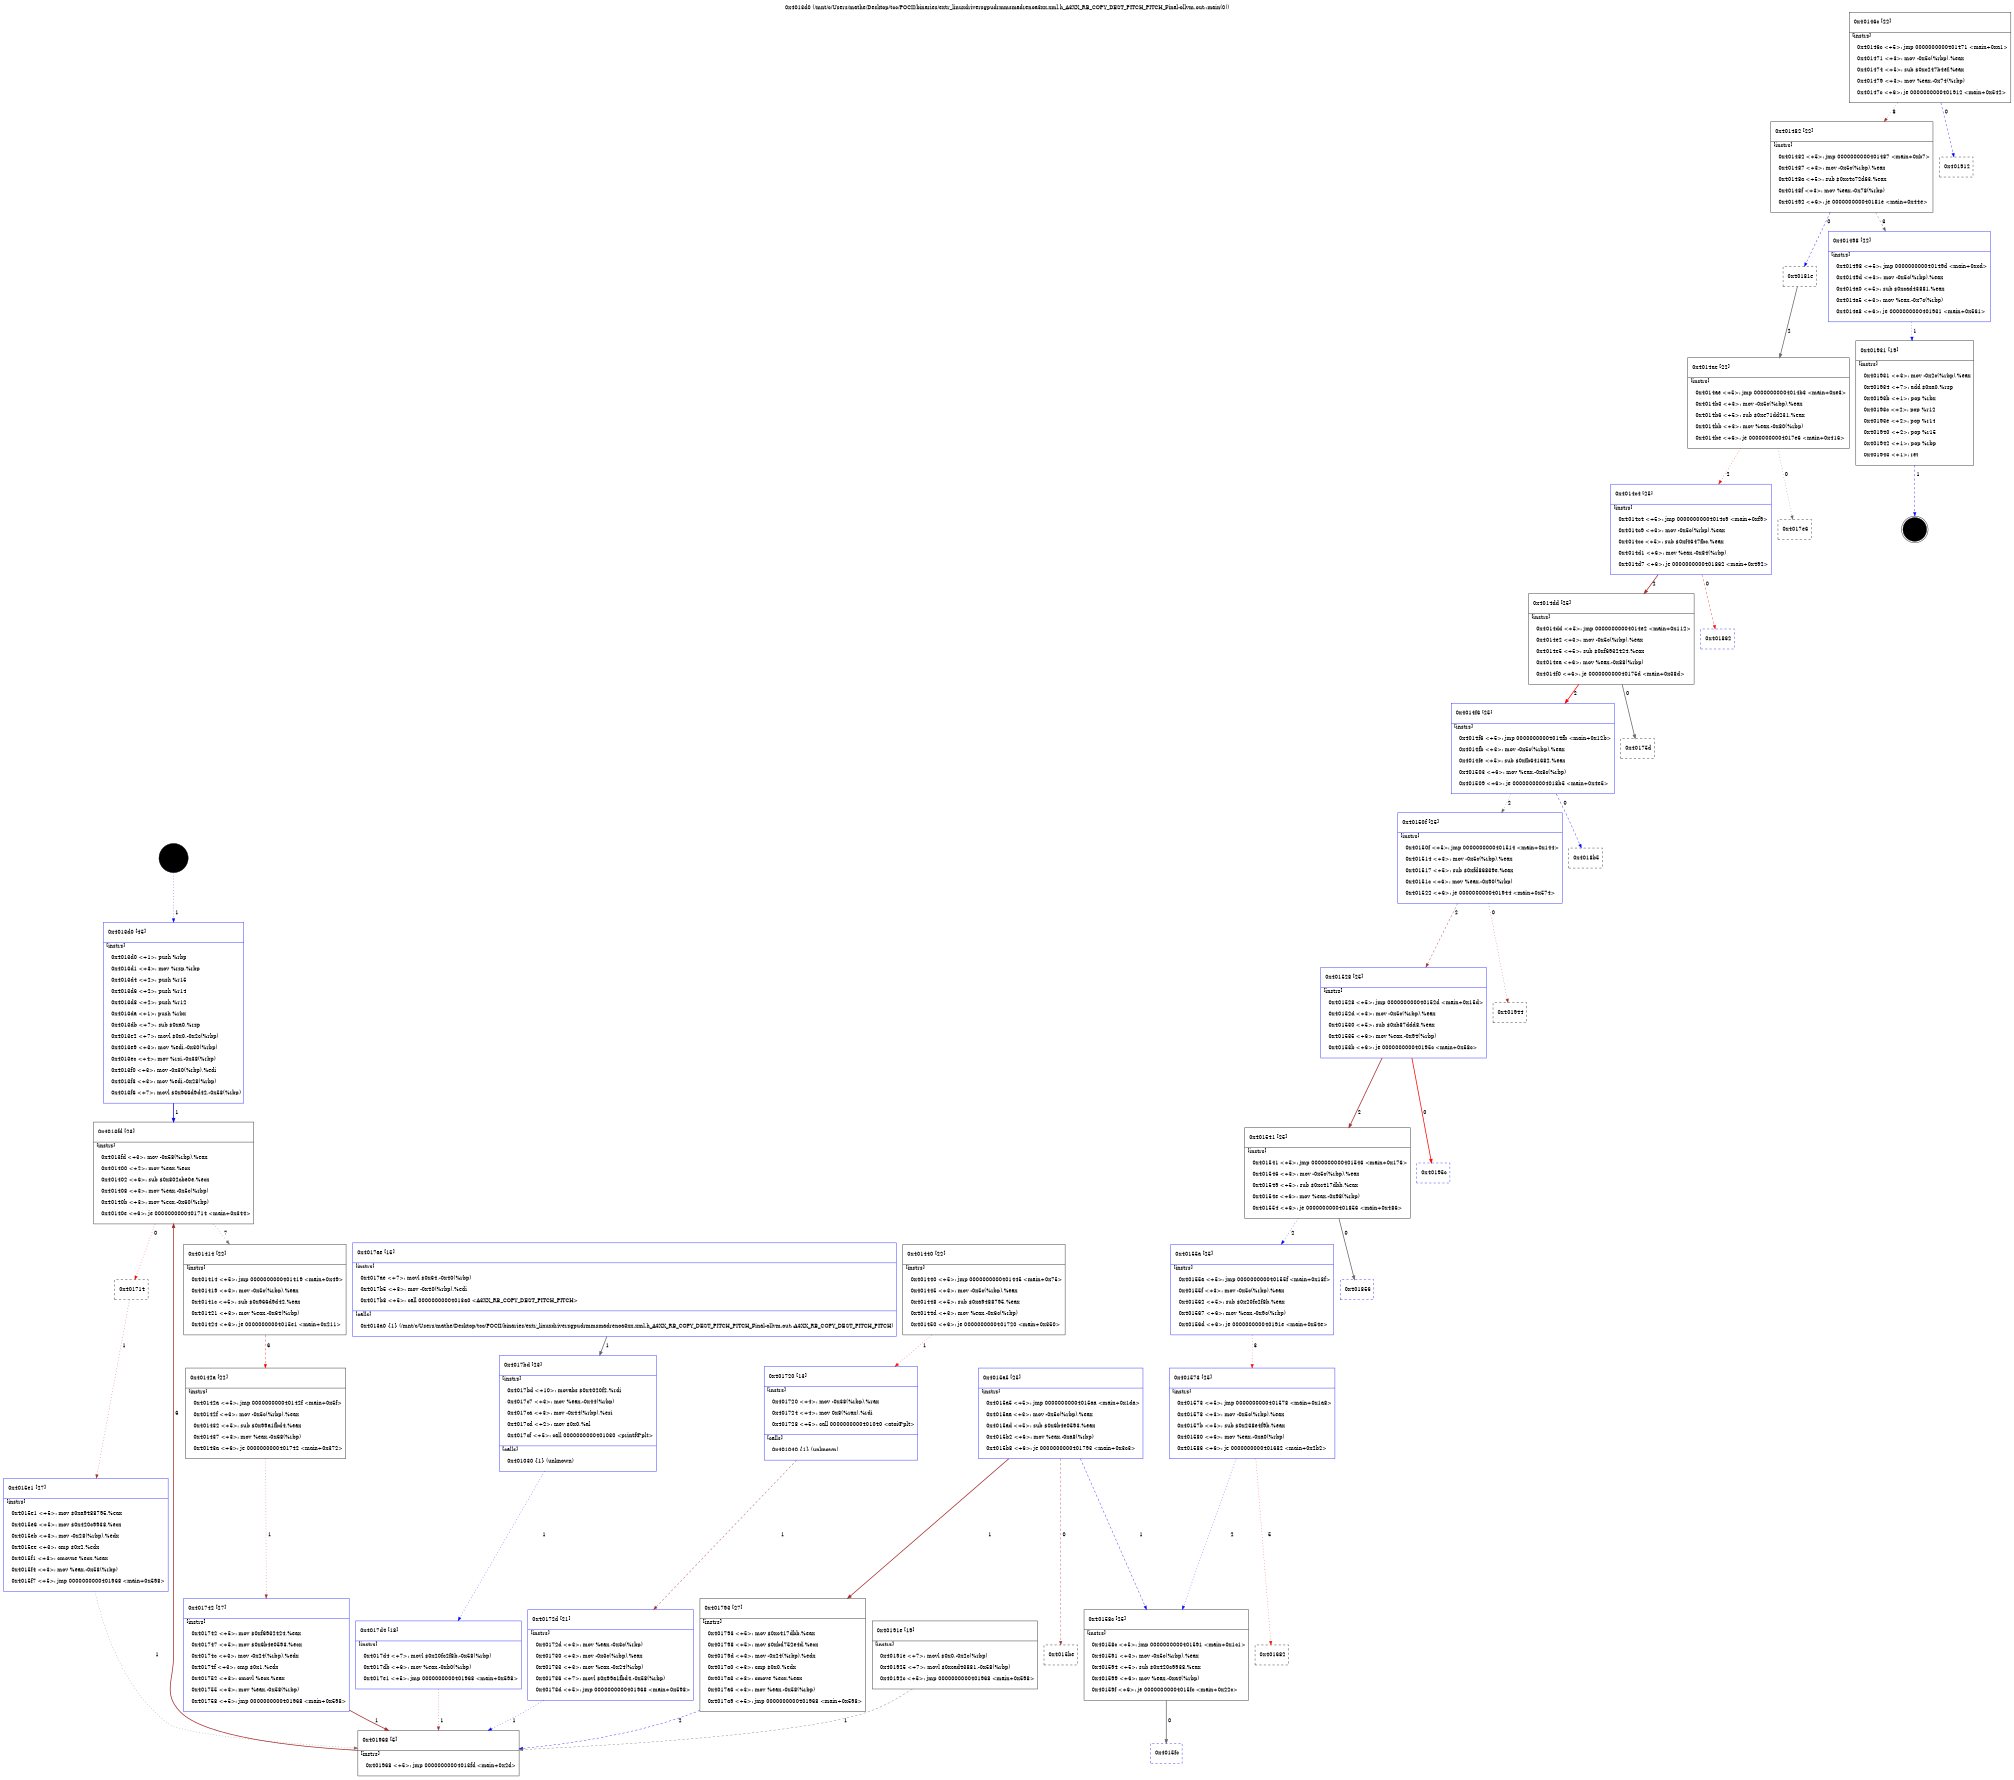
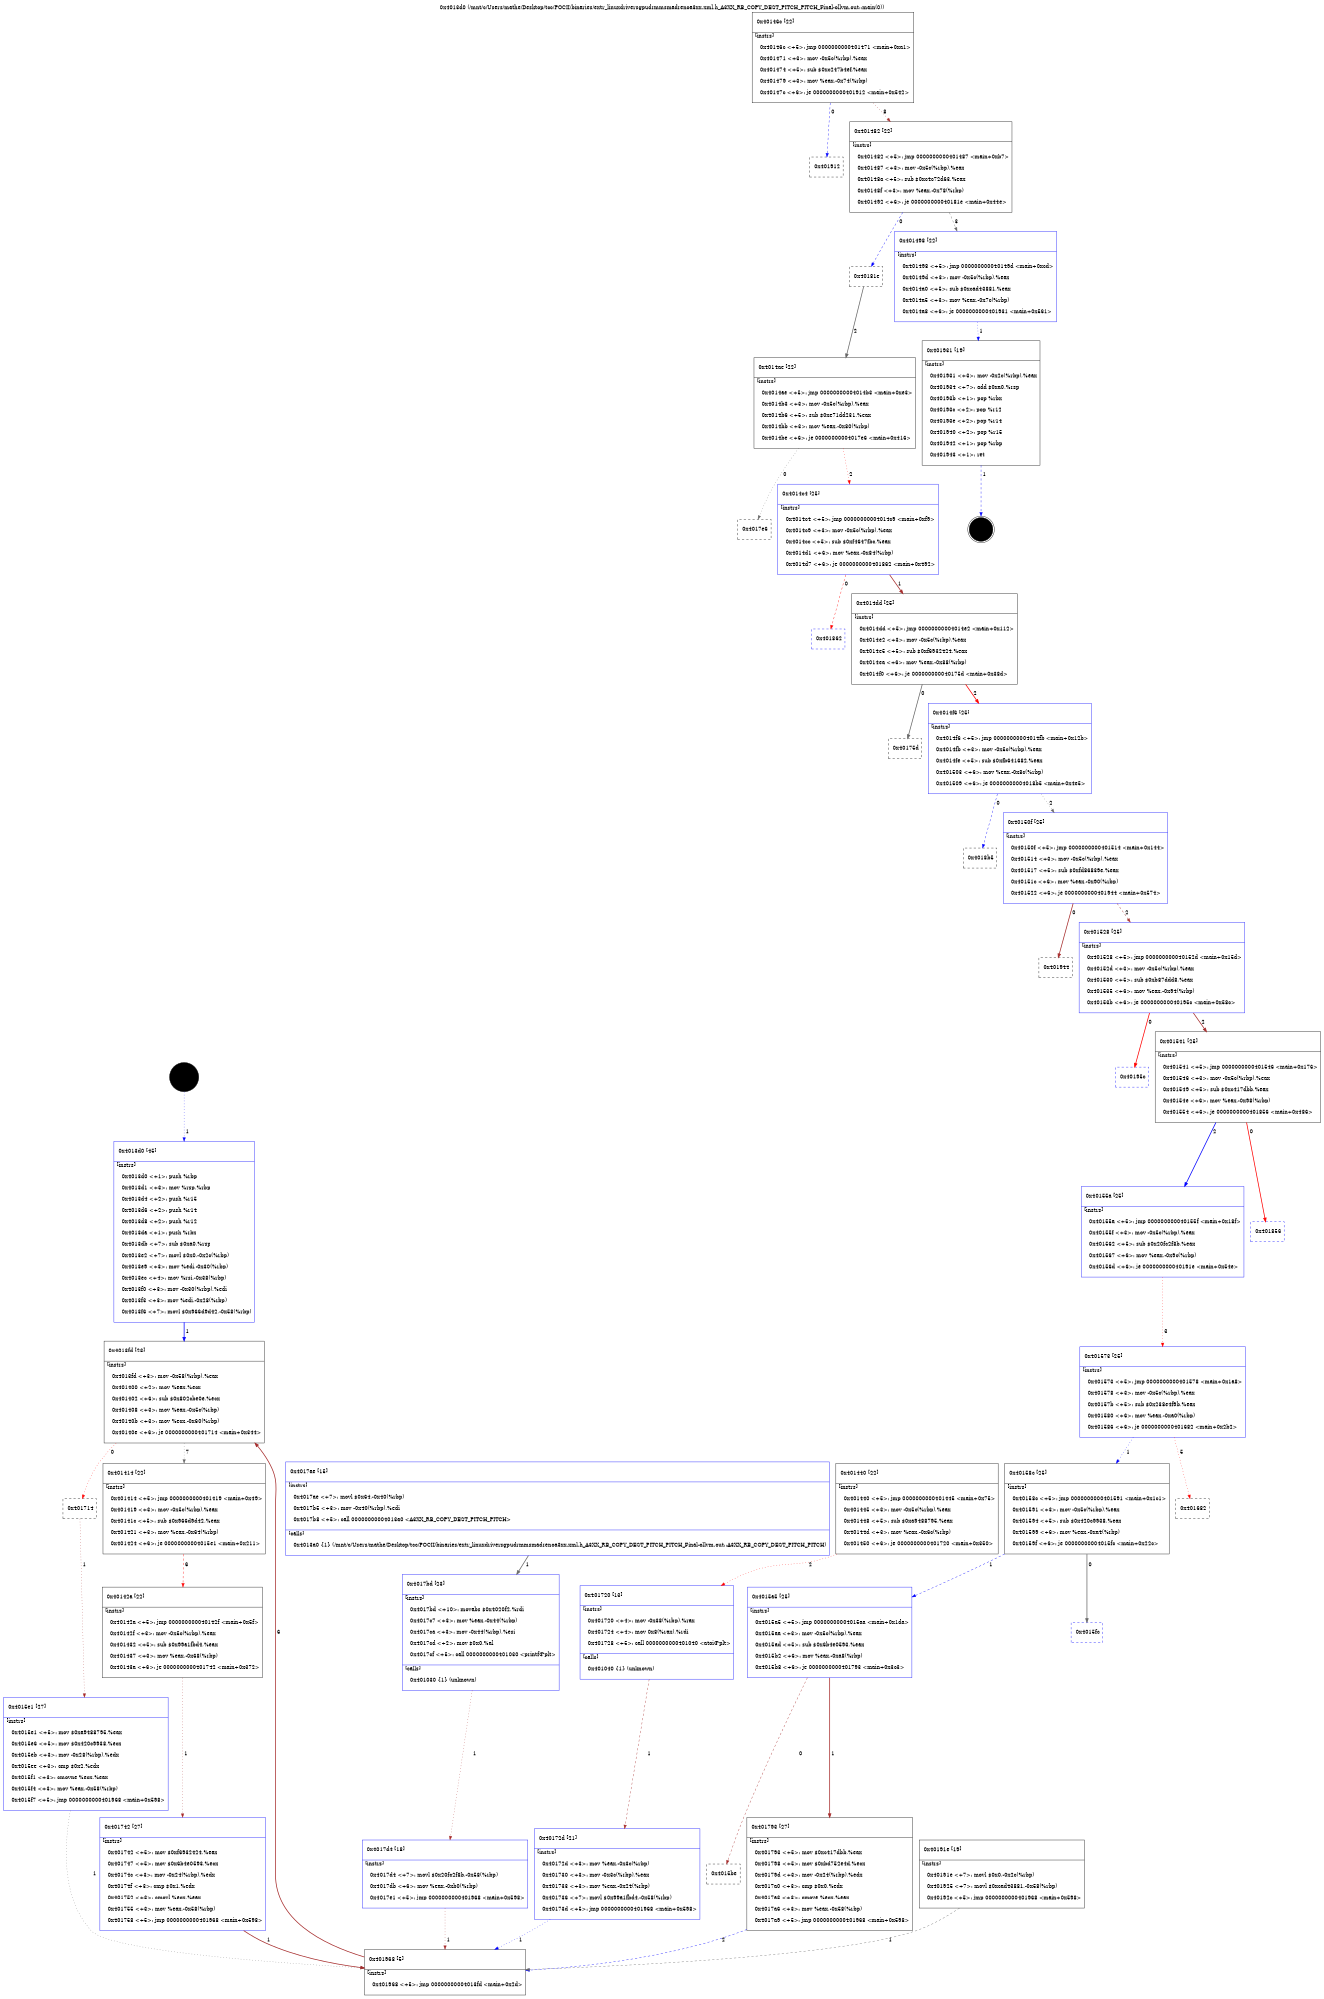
edge "0x4014c4 [25]" -> "0x4014dd [25]": label " 2" -> " 1"
edge "0x40150f [25]" -> "0x401944": style dotted -> bold
edge "0x401541 [25]" -> "0x40155a [25]": style dotted -> bold
edge "0x401541 [25]" -> "0x401856": color gray40 -> red
edge "0x401440 [22]" -> "0x401720 [13]": label " 1" -> " 2"
edge "0x4015a5 [25]" -> "0x40158c [25]": reversed
edge "0x401573 [25]" -> "0x40158c [25]": label " 2" -> " 1"
edge "0x4017bd [23]" -> "0x4017d4 [18]": color blue -> brown
